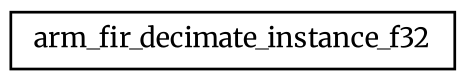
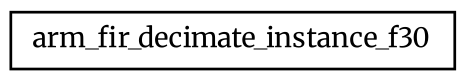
node "arm_fir_decimate_instance_f32": label "arm_fir_decimate_instance_f32" -> "arm_fir_decimate_instance_f30"
